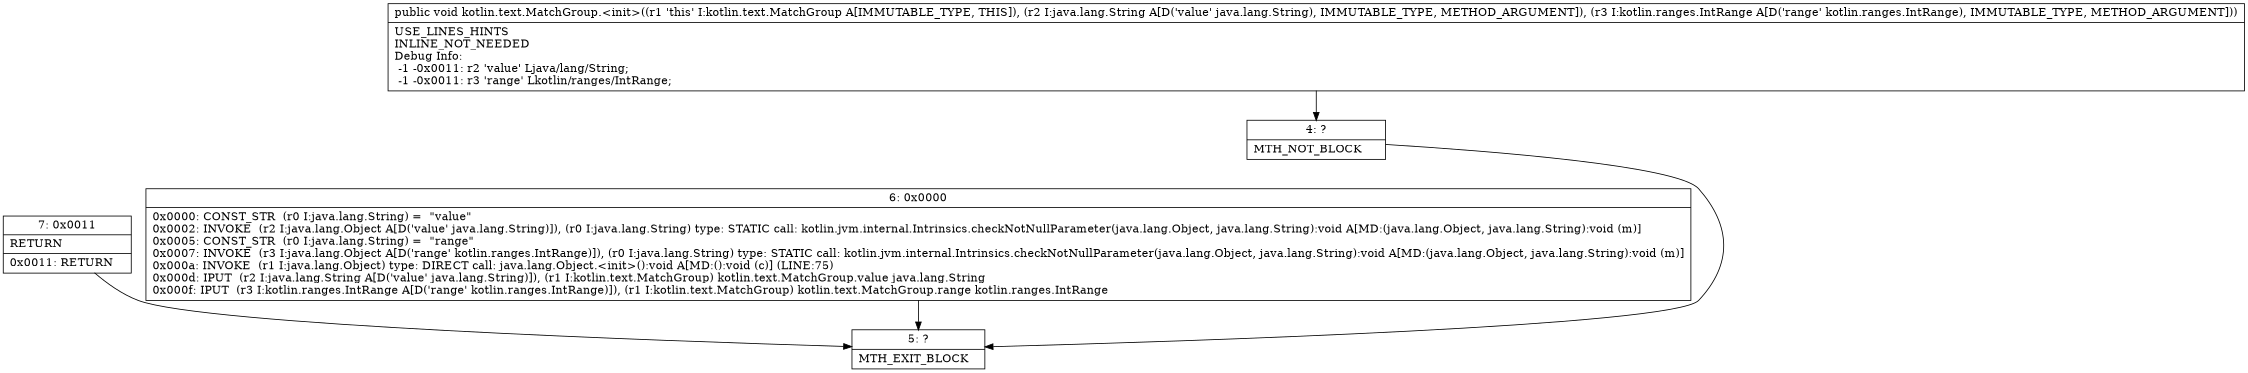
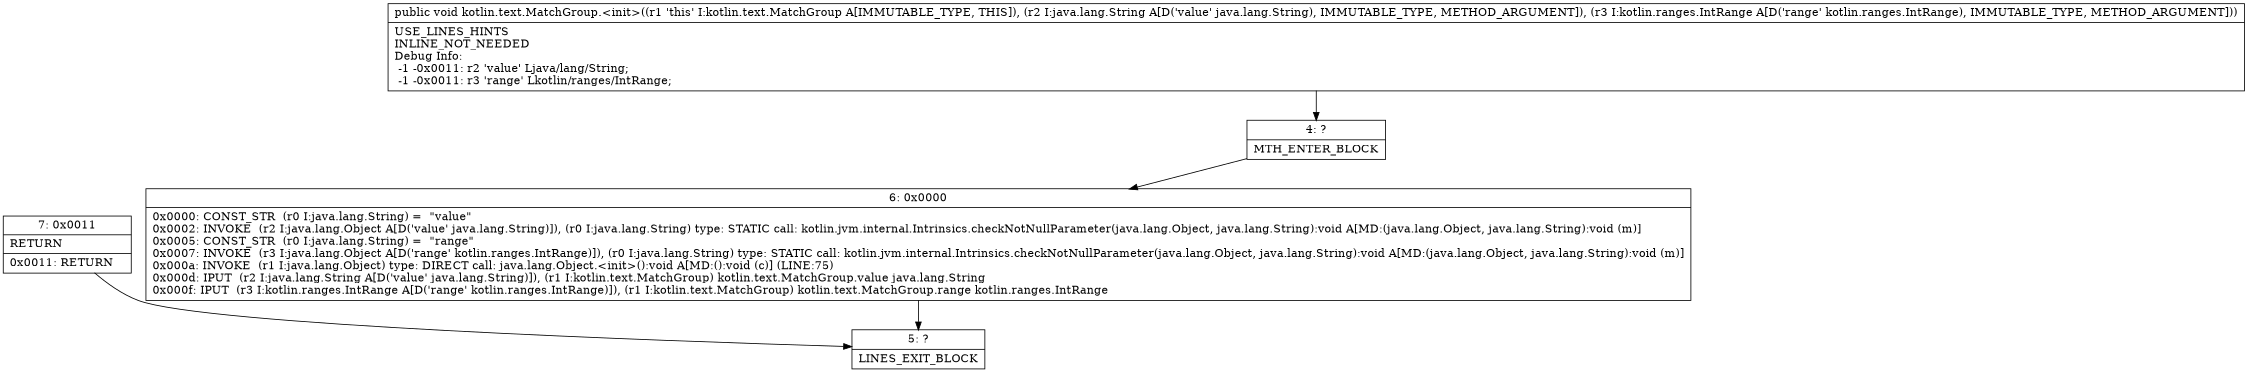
node "4: ?": text "MTH_NOT_BLOCK" -> "MTH_ENTER_BLOCK"
edge "4: ?" -> "5: ?": now "4: ?" -> "6: 0x0000"
node "5: ?": text "MTH_EXIT_BLOCK" -> "LINES_EXIT_BLOCK"
